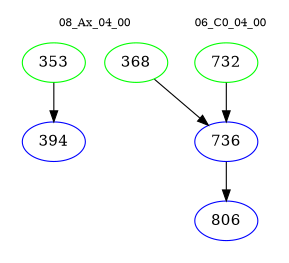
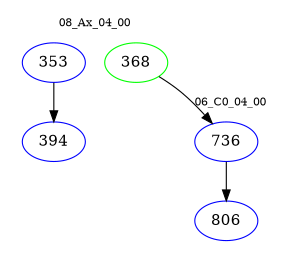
node "353": color green -> blue
node "732": removed
